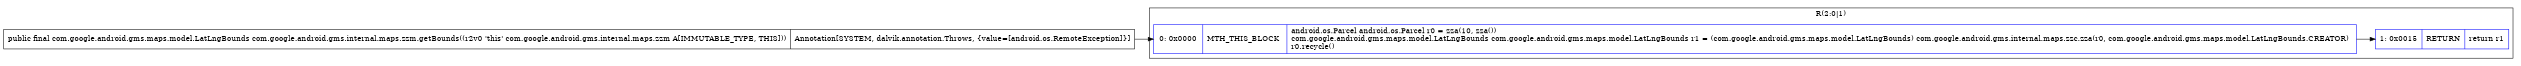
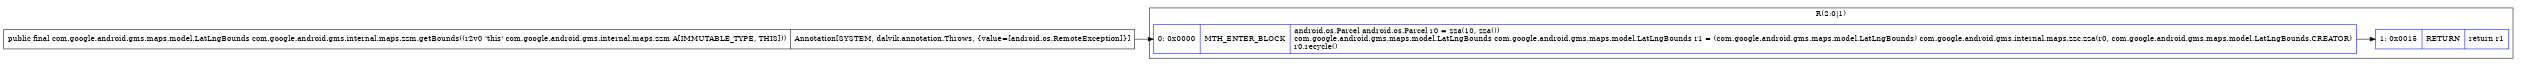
node "0: 0x0000": text "MTH_THIS_BLOCK" -> "MTH_ENTER_BLOCK"
